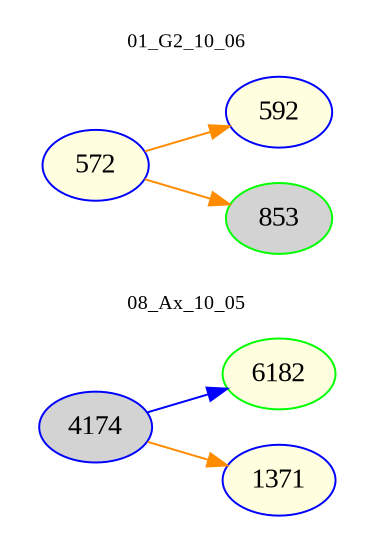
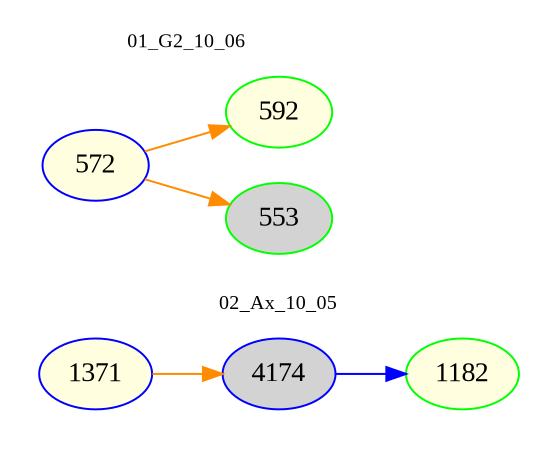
node "592": color blue -> green
node "853": label "853" -> "553"
cluster "08_Ax_10_05": label "08_Ax_10_05" -> "02_Ax_10_05"
node "6182": label "6182" -> "1182"
edge "4174" -> "1371": reversed
